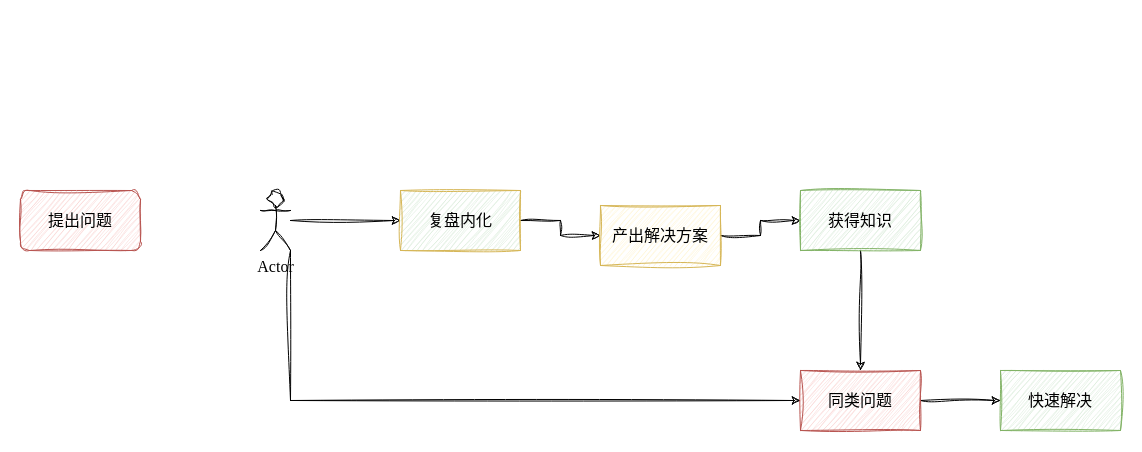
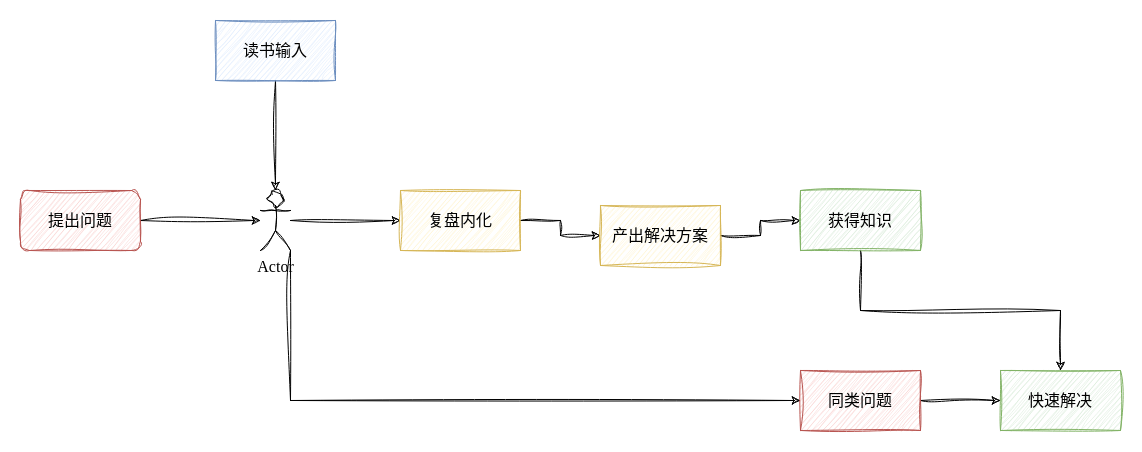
node "读书输入": added
edge "读书输入" -> "Actor": added
edge "提出问题" -> "Actor": added
node "复盘内化": fillcolor #d5e8d4 -> #fff2cc
edge "获得知识" -> "同类问题": now "获得知识" -> "快速解决"
